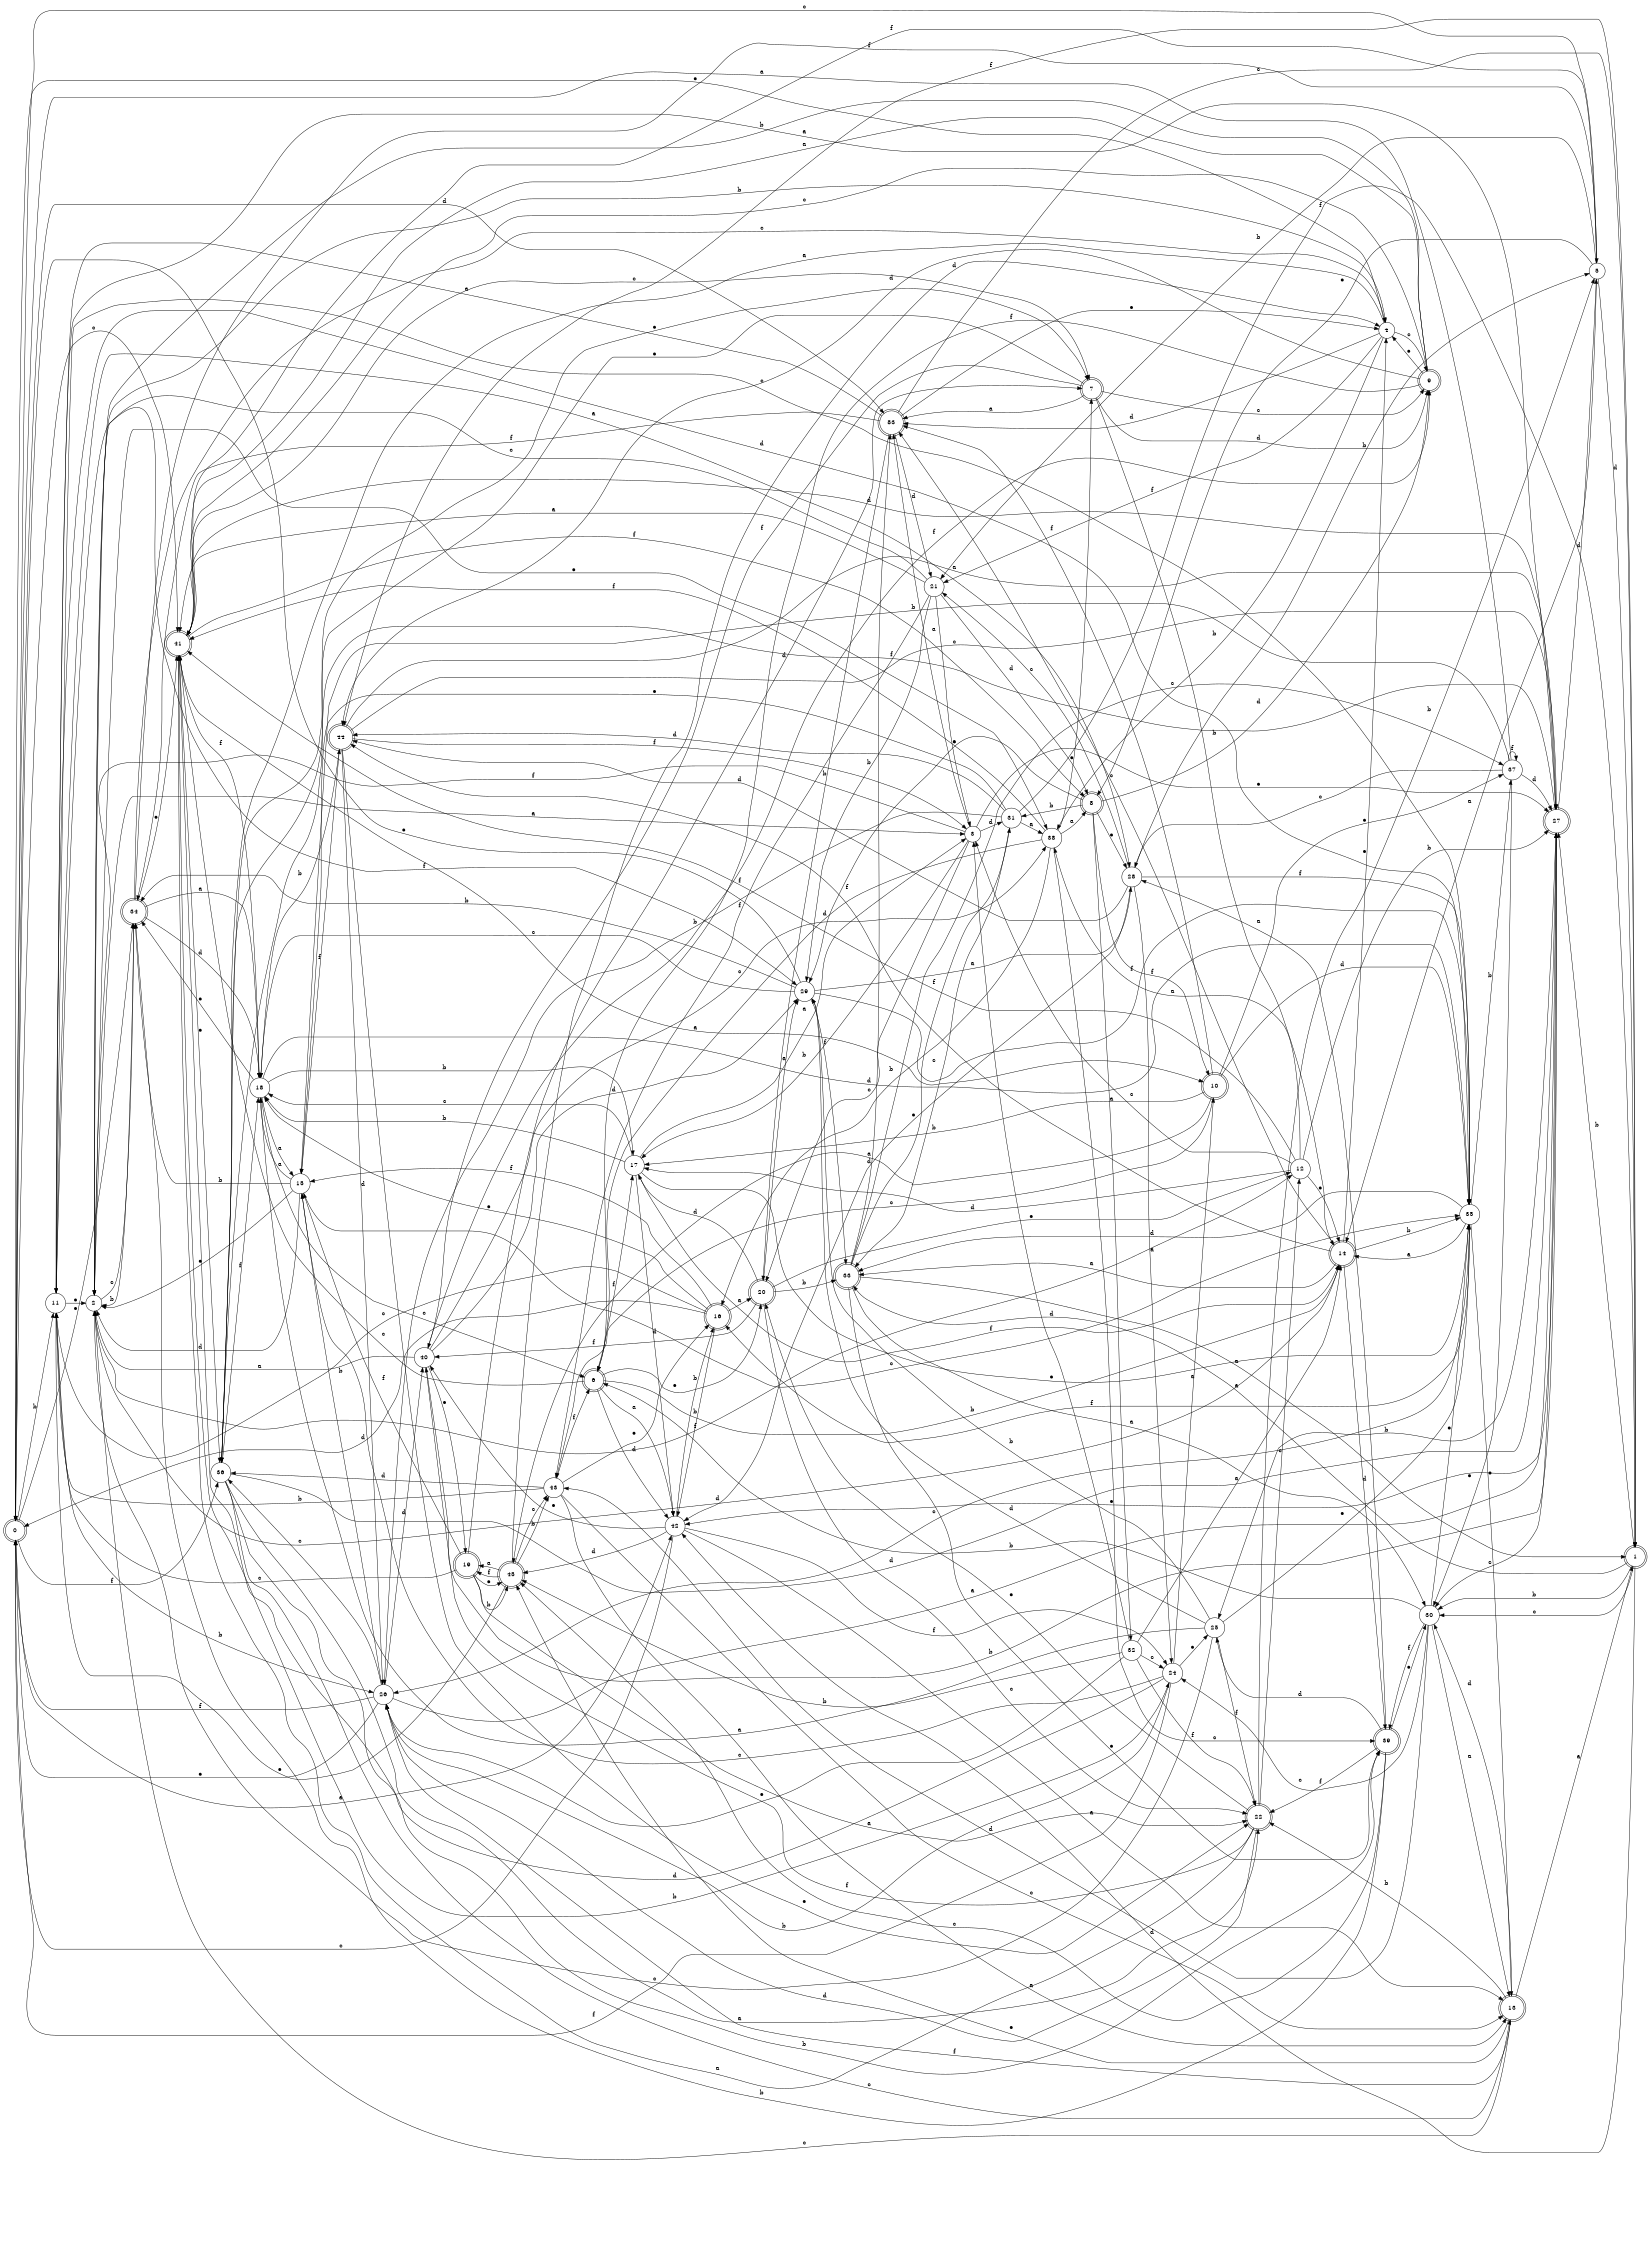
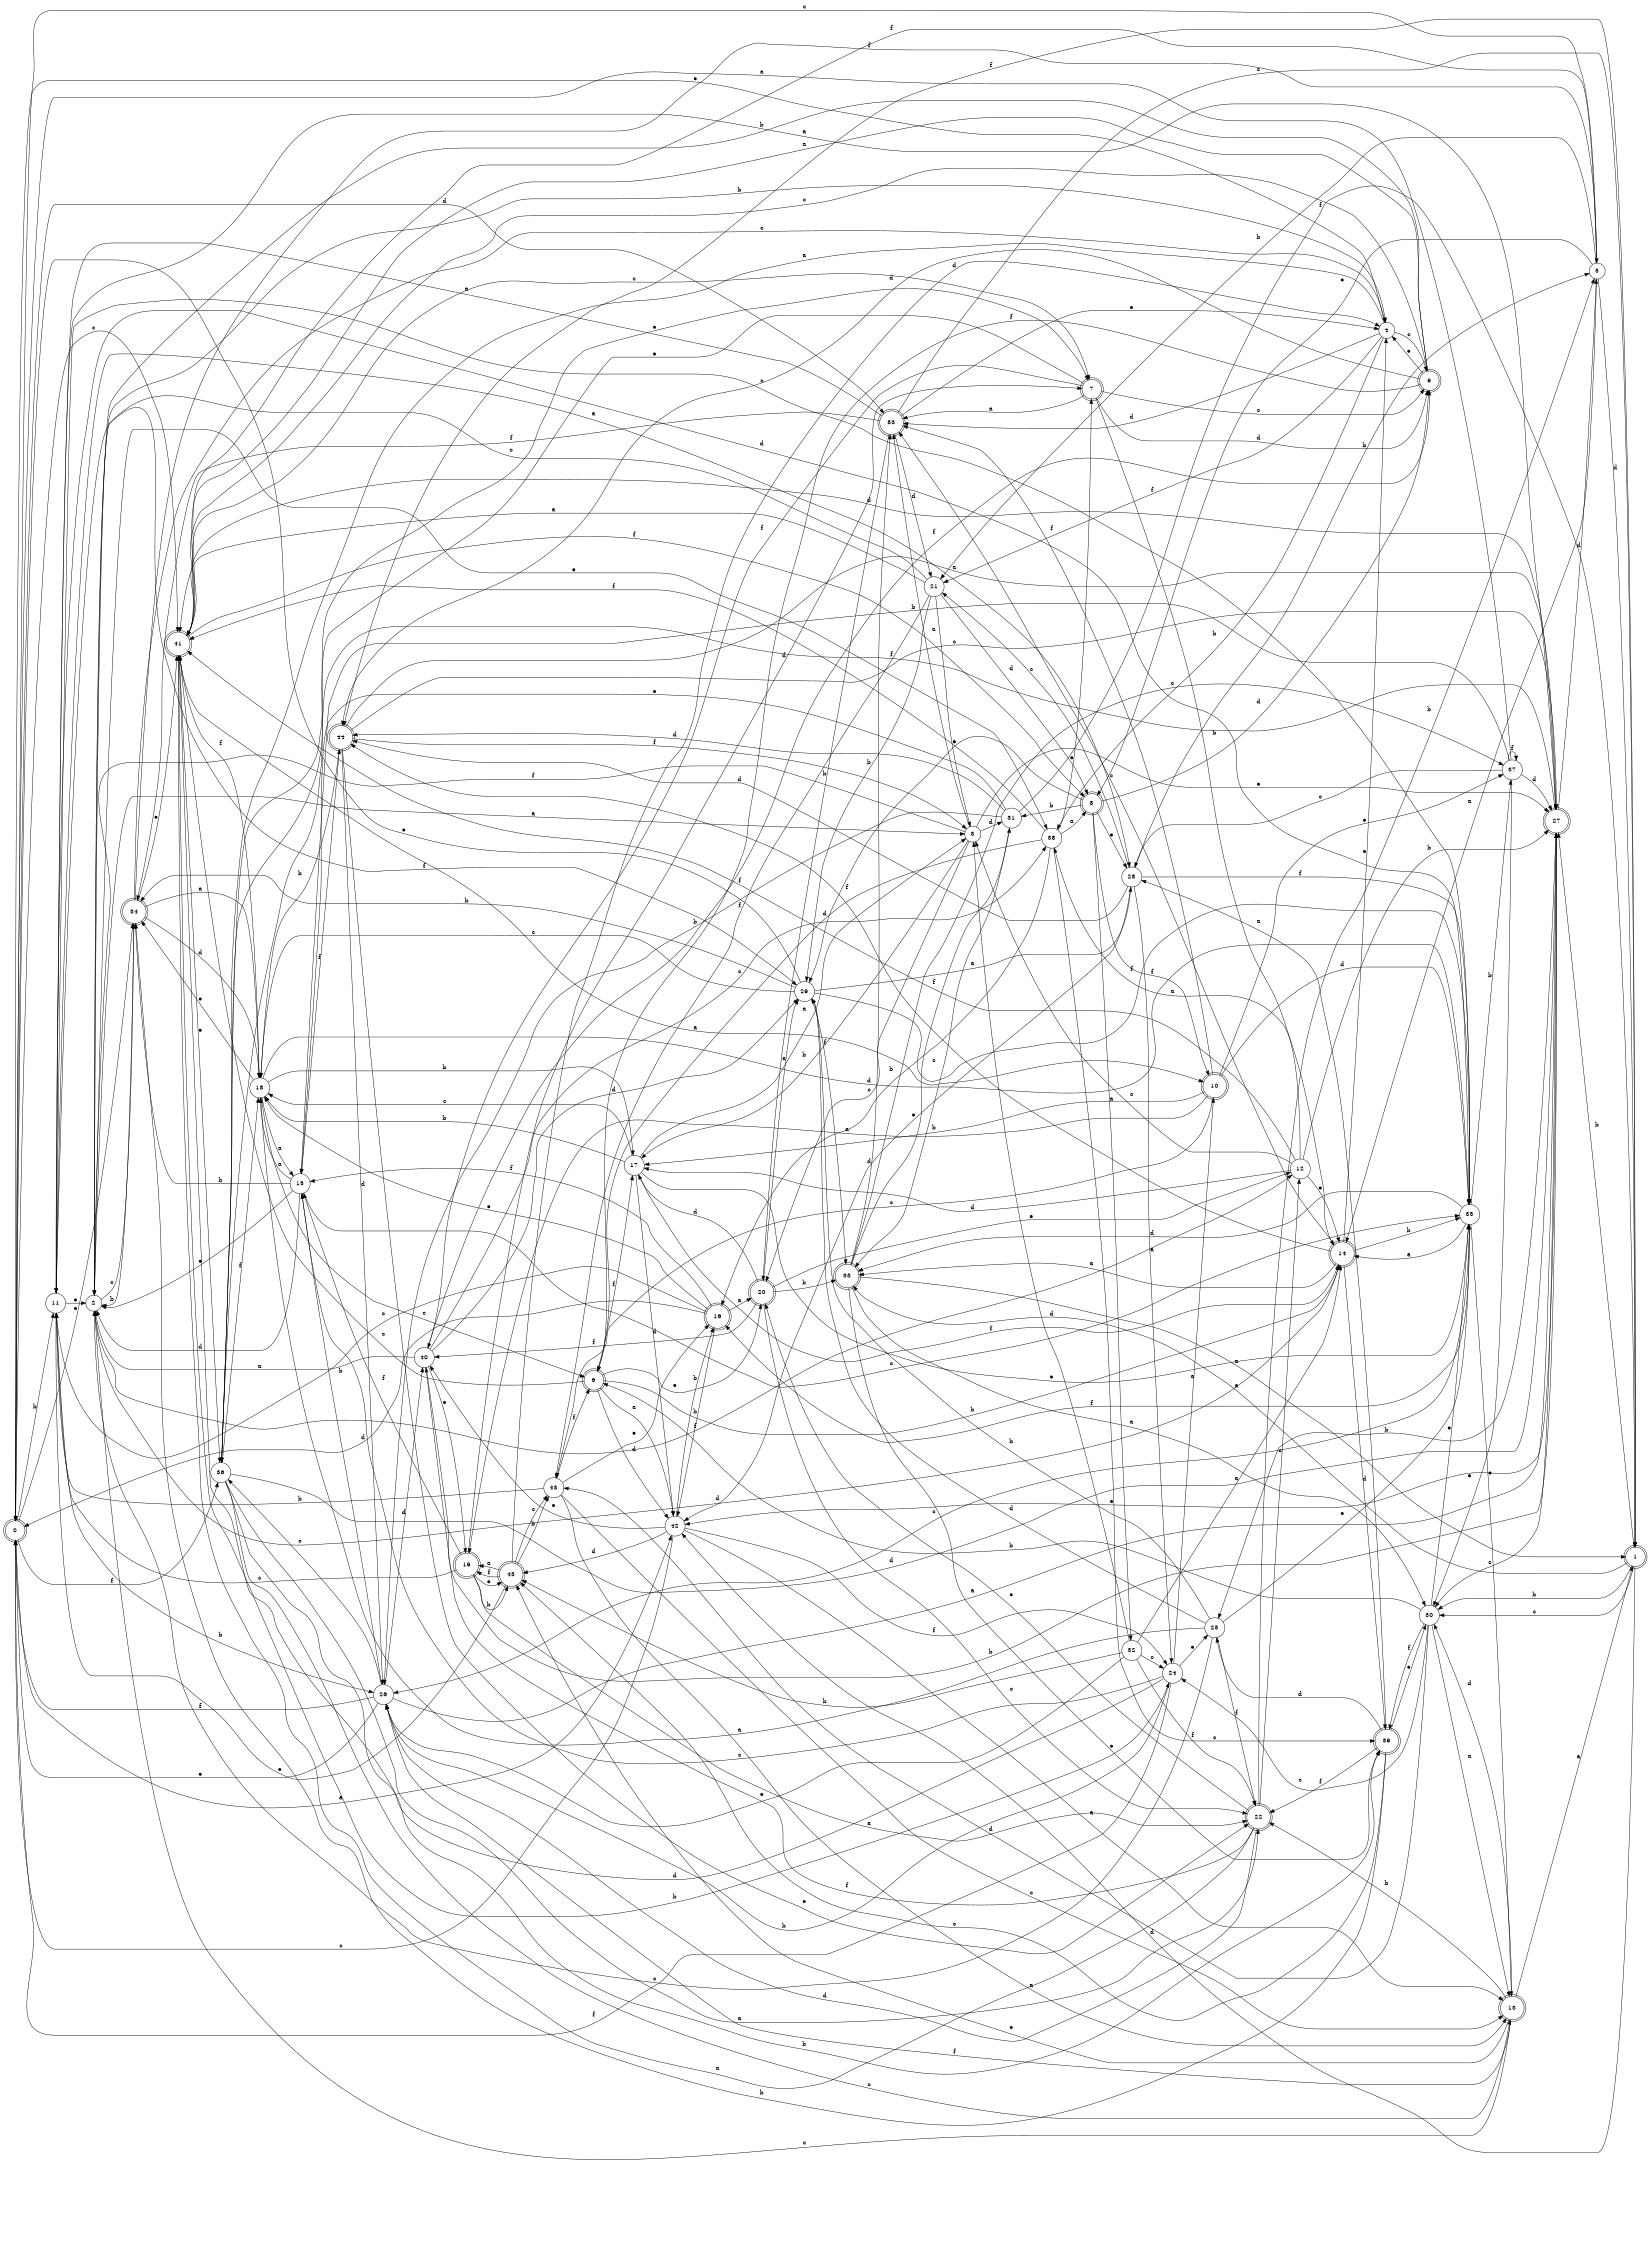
edge "31" -> "38": removed, label "a"
edge "10" -> "45": now "10" -> "19"
edge "43" -> "36": removed, label "d"
